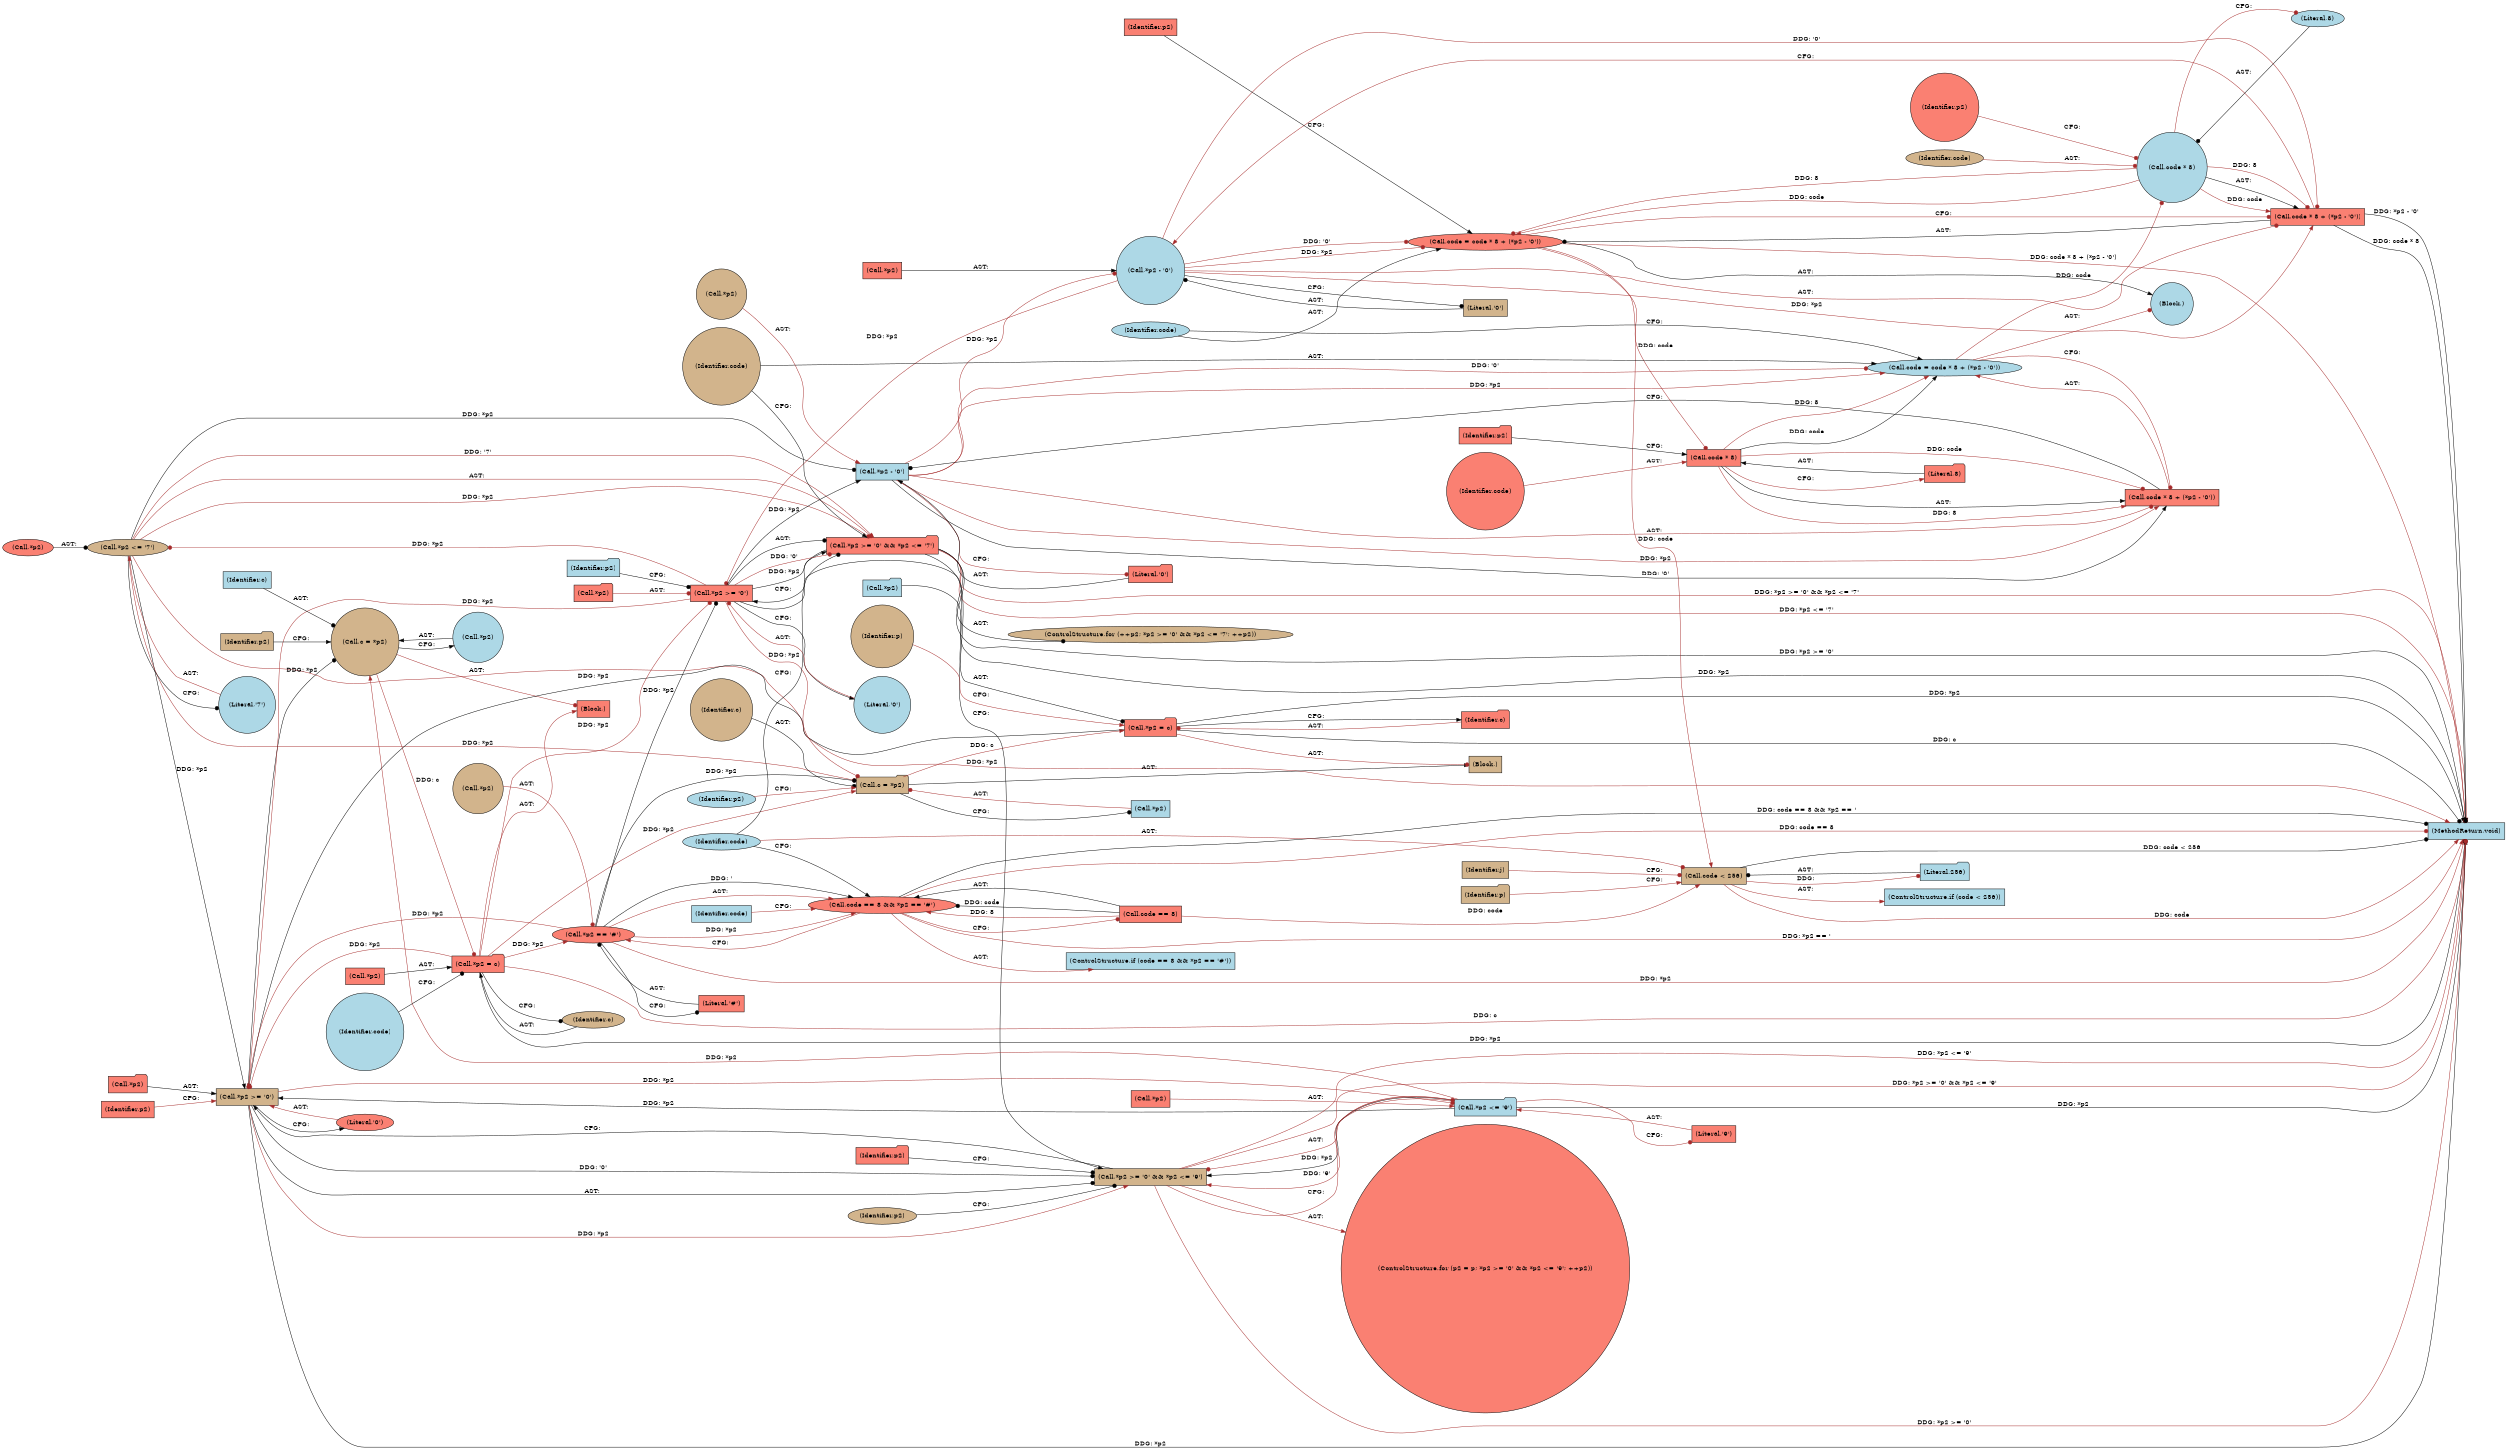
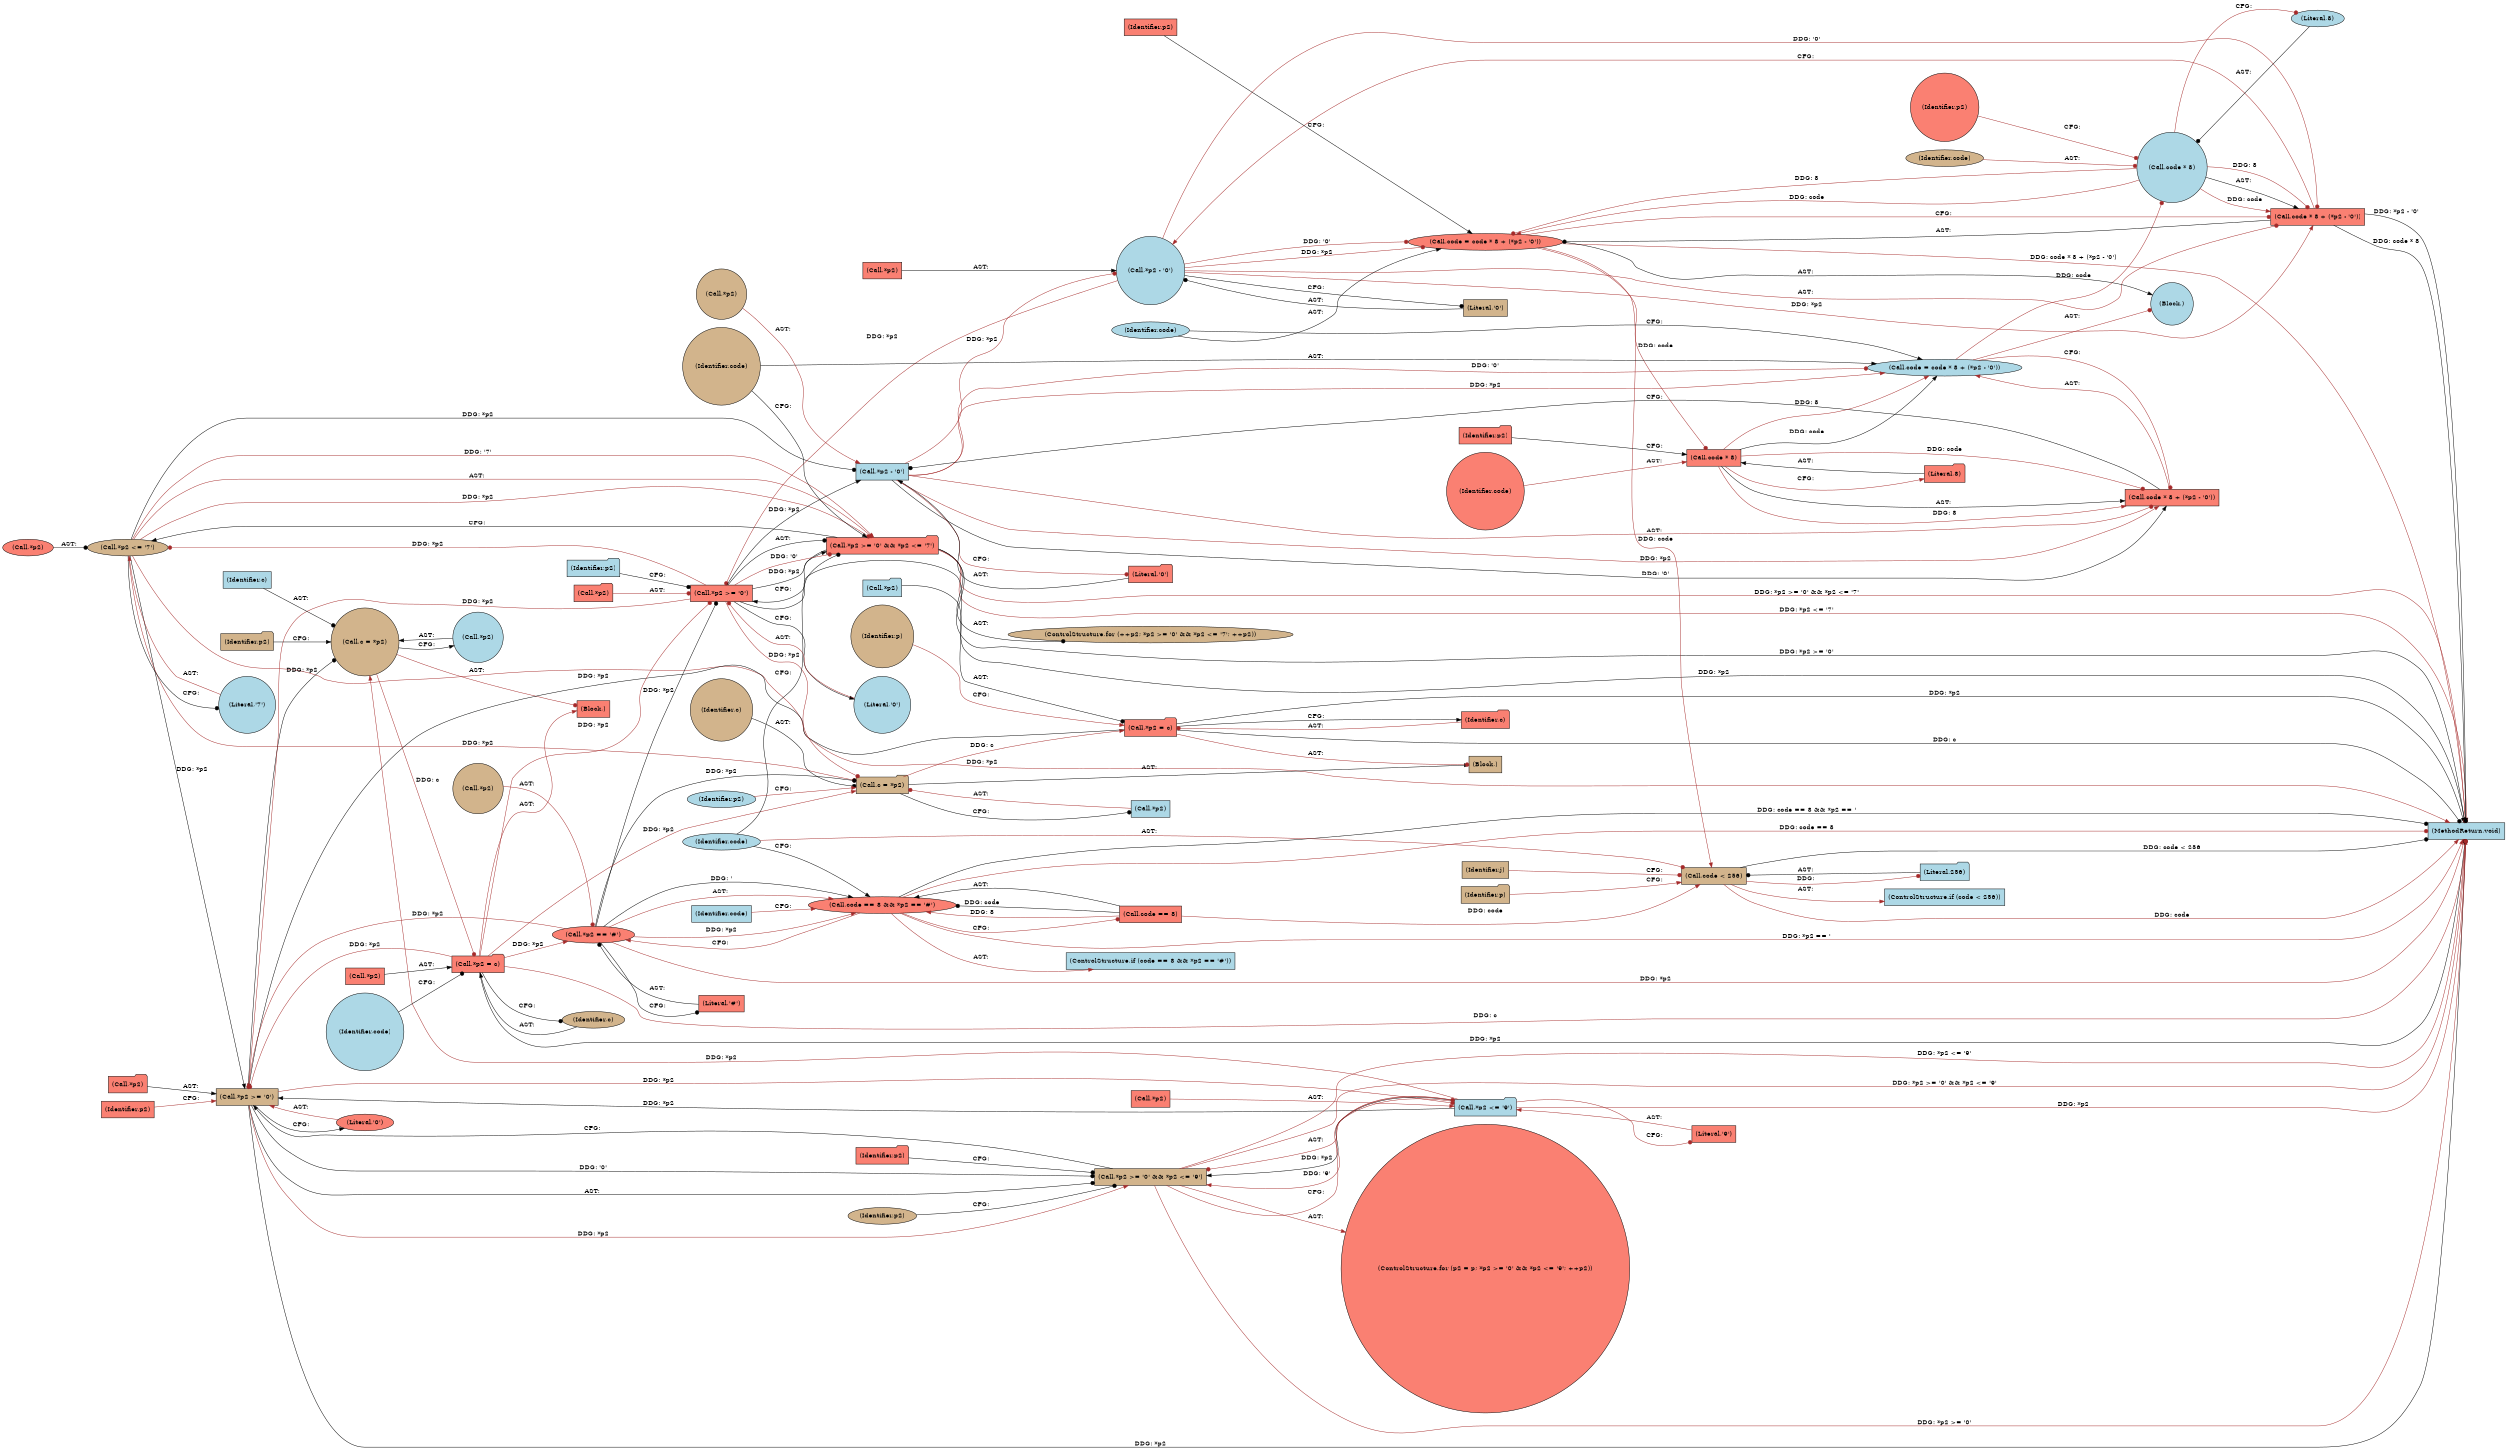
edge "(Call,*p2 >= '0' && *p2 <= '7')" -> "(Call,*p2 >= '0' && *p2 <= '9')": now "(Call,*p2 >= '0' && *p2 <= '7')" -> "(Call,*p2 <= '7')"
edge "(Call,*p2 <= '9')" -> "(MethodReturn,void)": color black -> brown
